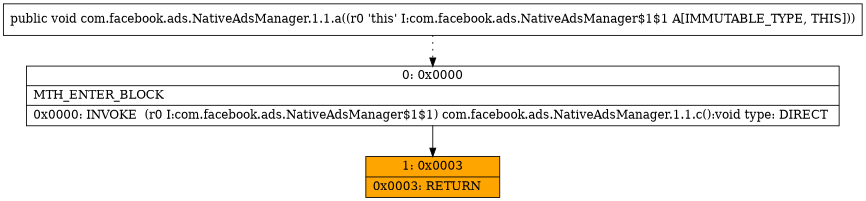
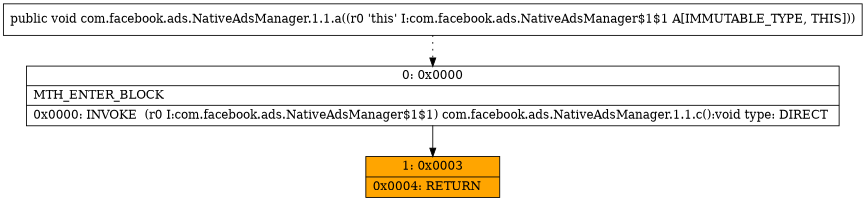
node "1: 0x0003": text "0x0003: RETURN" -> "0x0004: RETURN"
